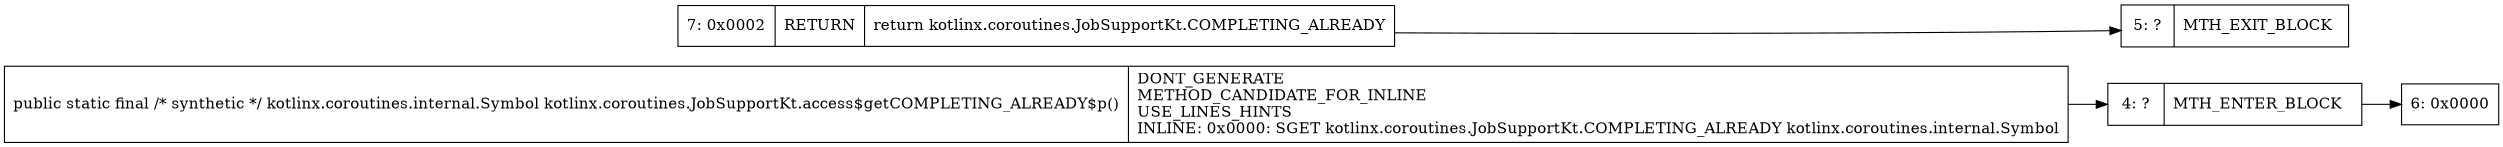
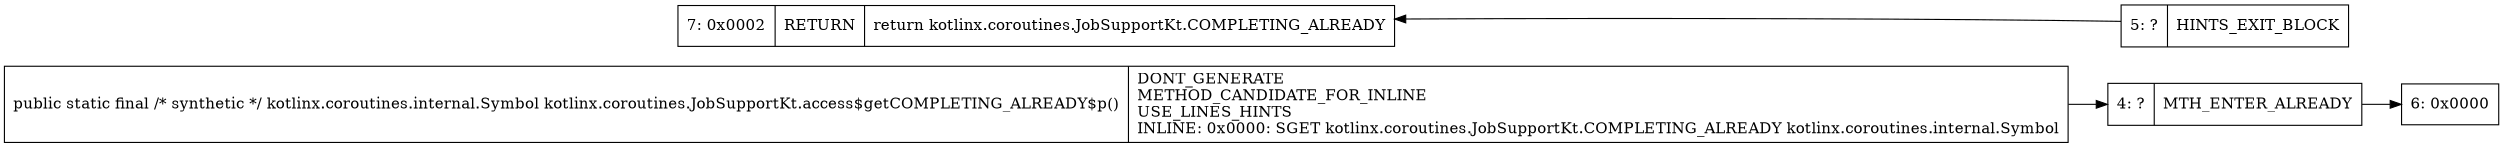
node "5: ?": text "MTH_EXIT_BLOCK" -> "HINTS_EXIT_BLOCK"
edge "7: 0x0002" -> "5: ?": reversed
node "4: ?": text "MTH_ENTER_BLOCK" -> "MTH_ENTER_ALREADY"
